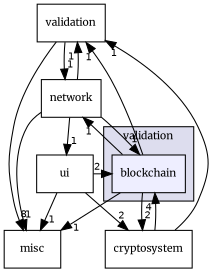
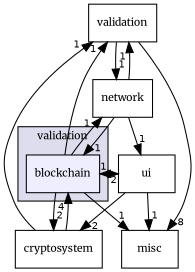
edge "network" -> "misc": removed
edge "blockchain" -> "ui": added
